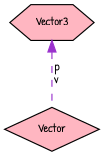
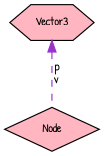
node "Vector": label "Vector" -> "Node"
